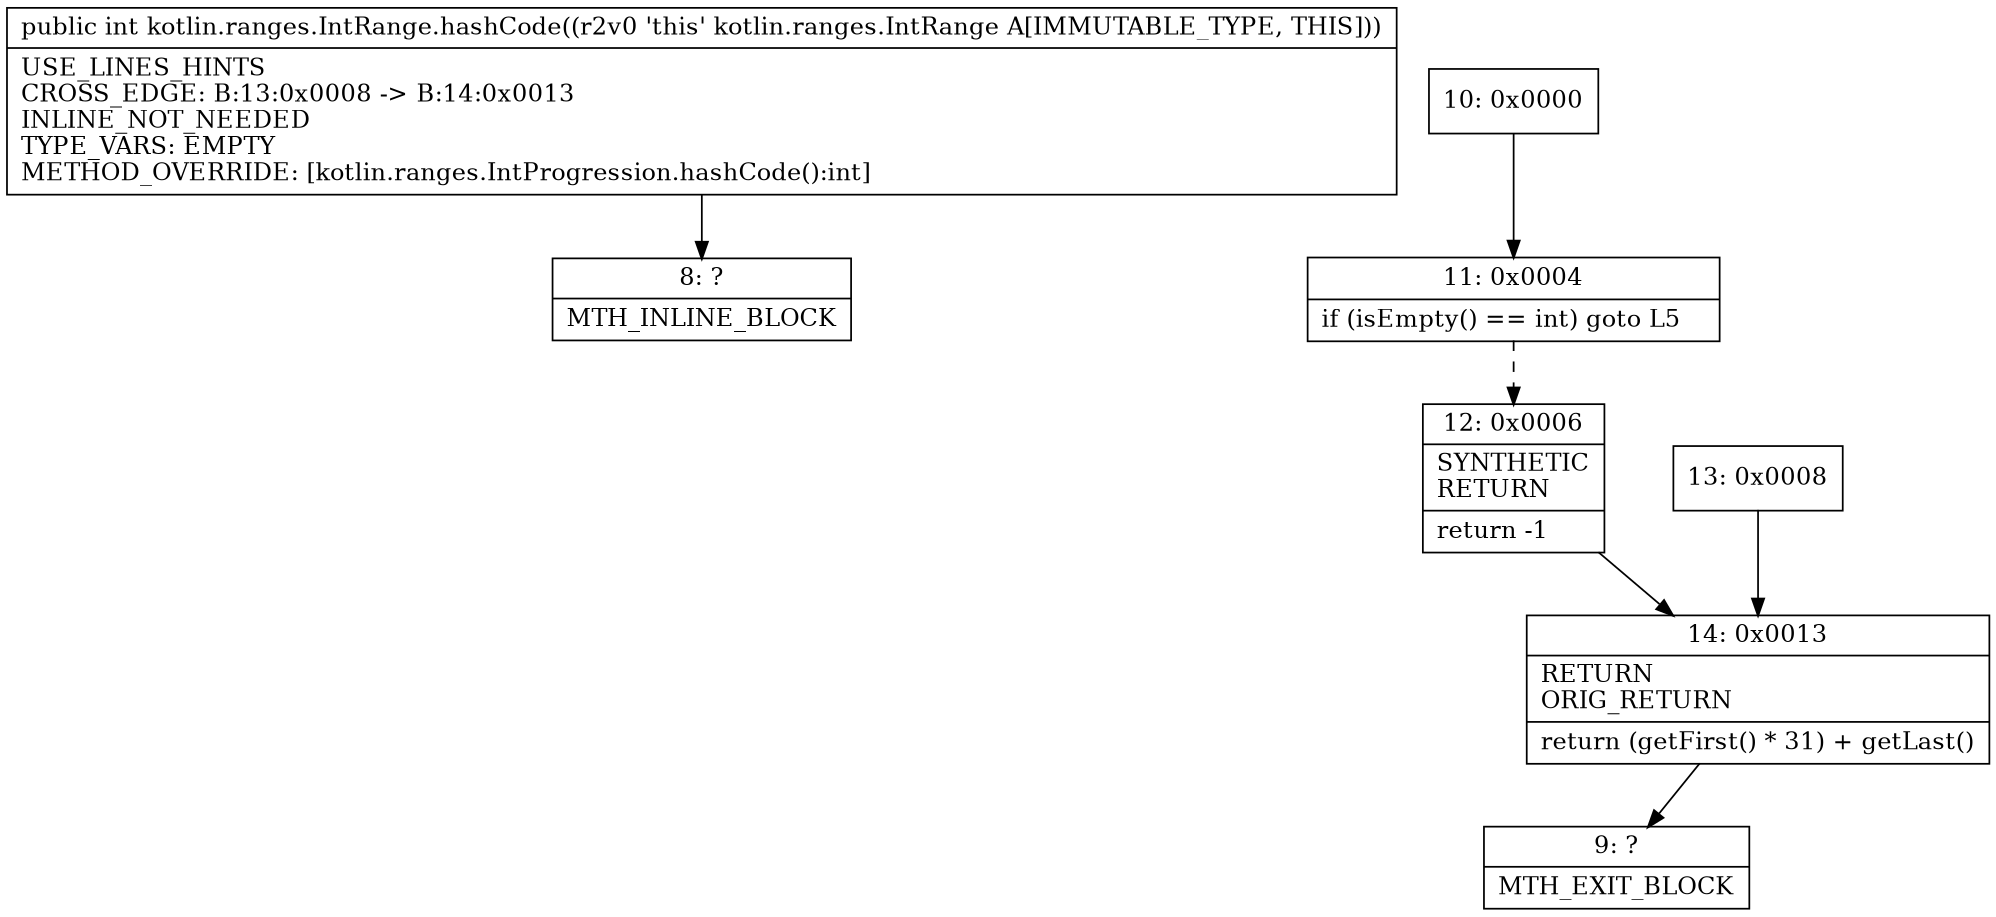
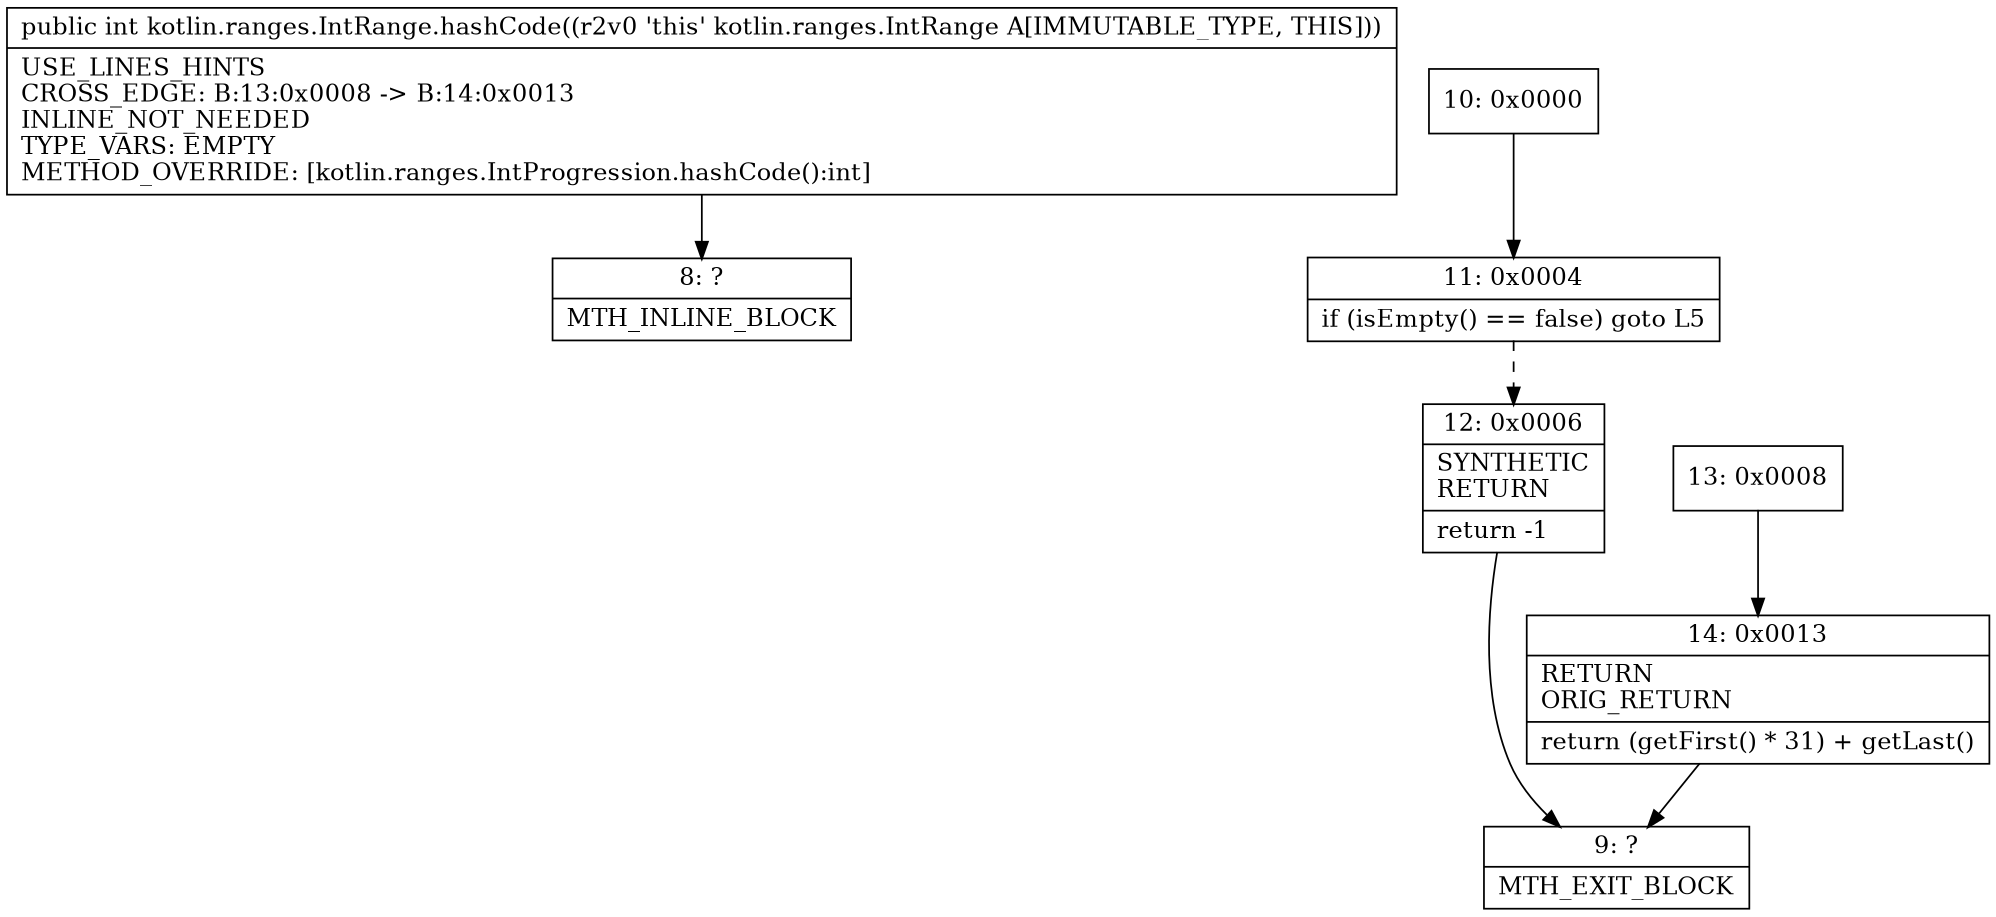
node "11: 0x0004": text "if (isEmpty() == int) goto L5" -> "if (isEmpty() == false) goto L5"
edge "12: 0x0006" -> "14: 0x0013": now "12: 0x0006" -> "9: ?"
